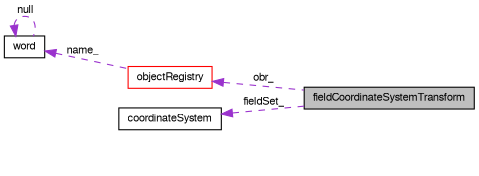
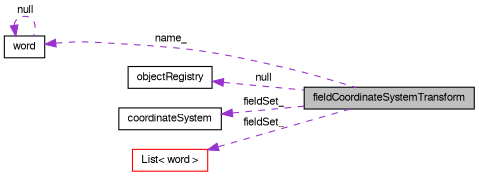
edge "objectRegistry" -> "word": now "fieldCoordinateSystemTransform" -> "word"
node "objectRegistry": color red -> black
edge "fieldCoordinateSystemTransform" -> "objectRegistry": label " obr_" -> " null"
node "List< word >": added
